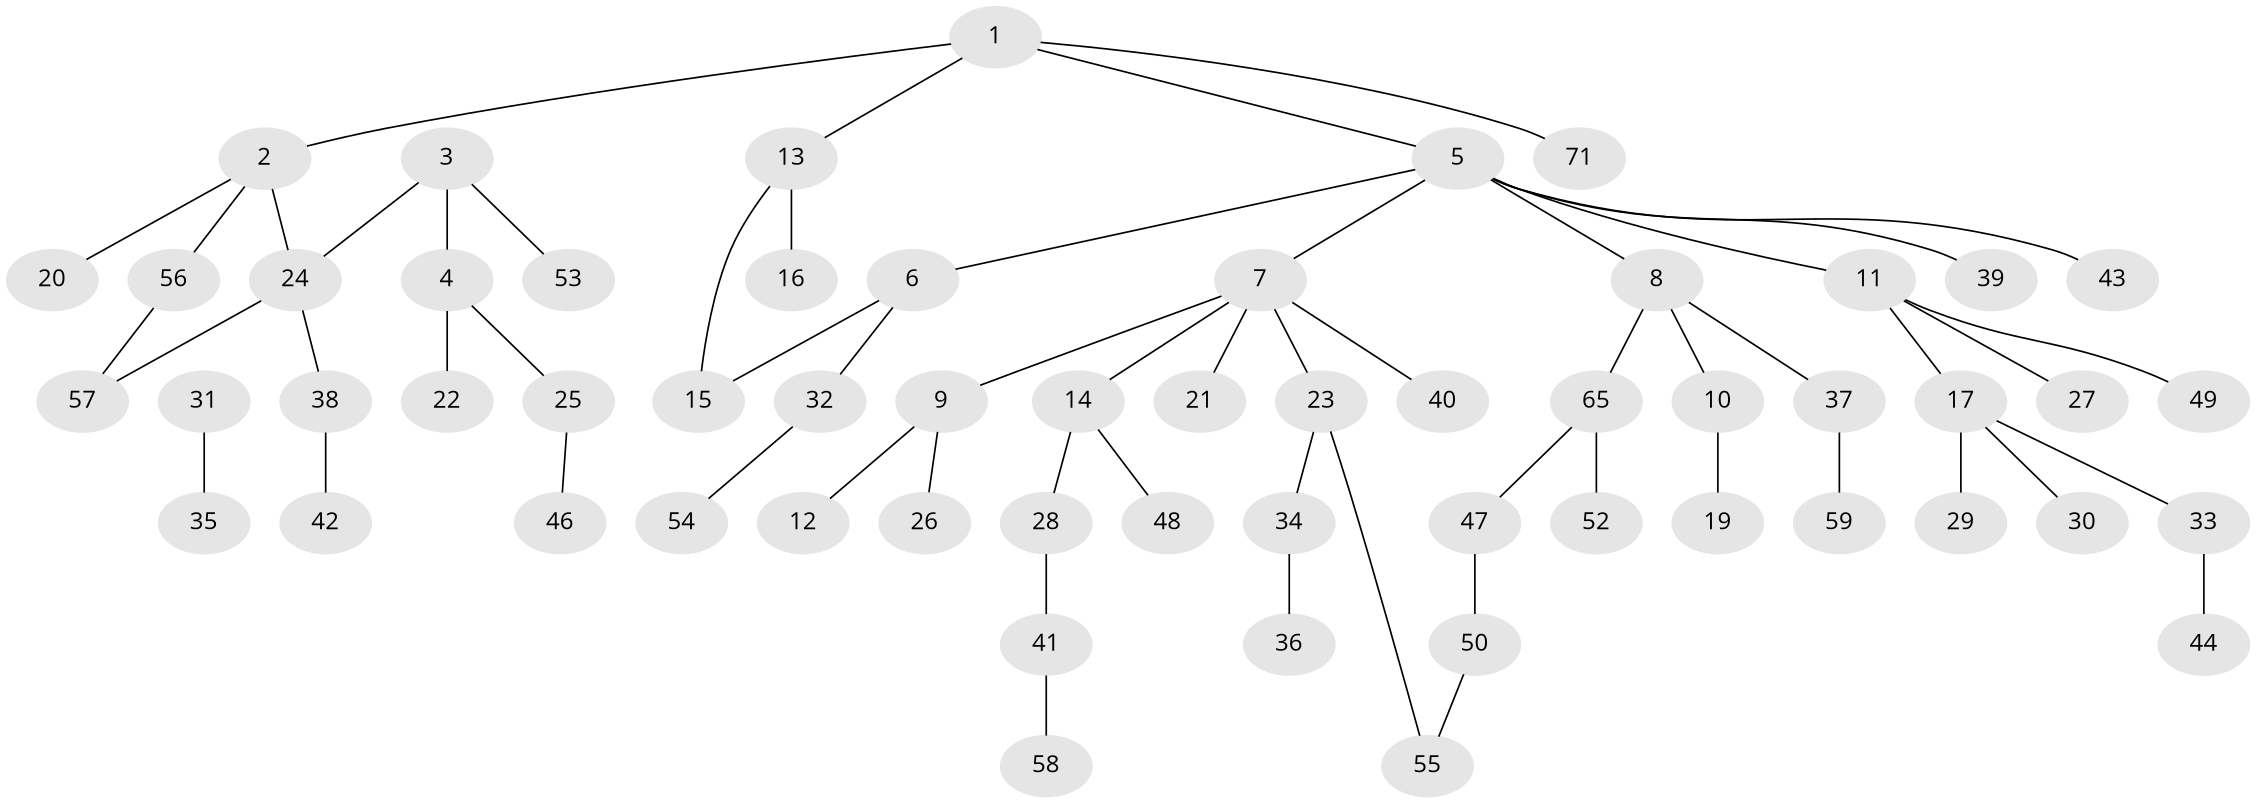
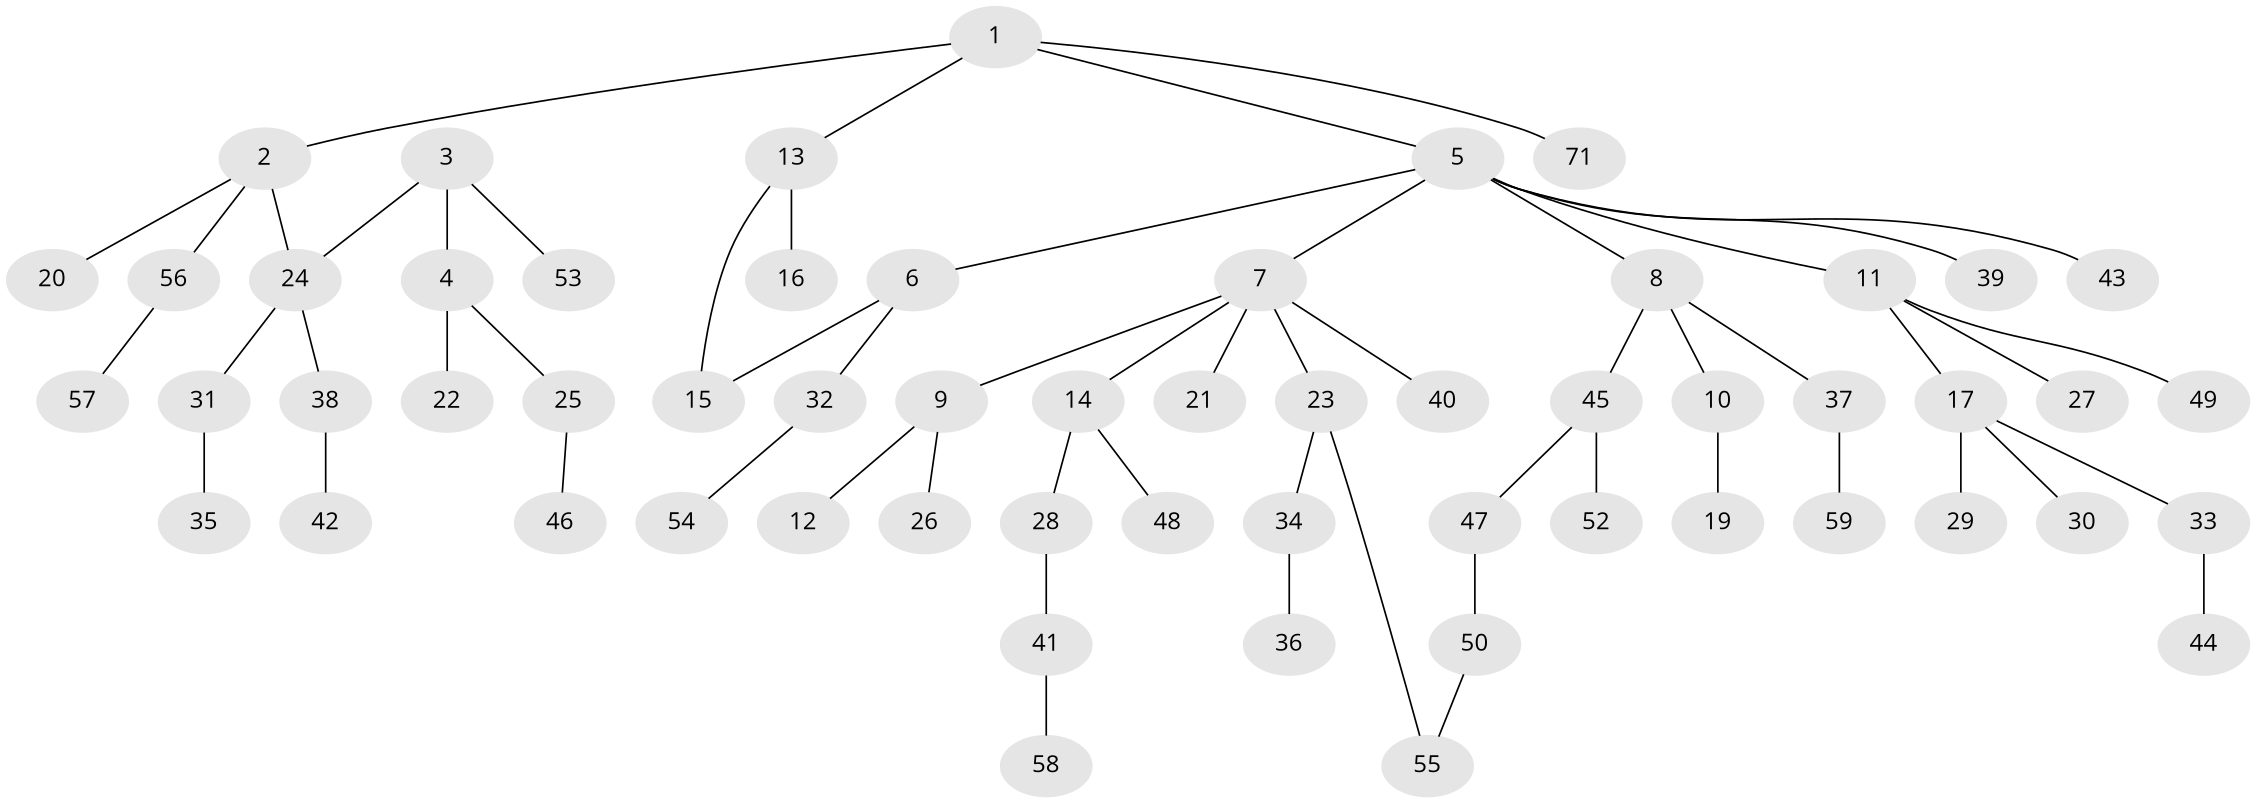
edge "24" -- "57": now "24" -- "31"
node "65": label "65" -> "45"
